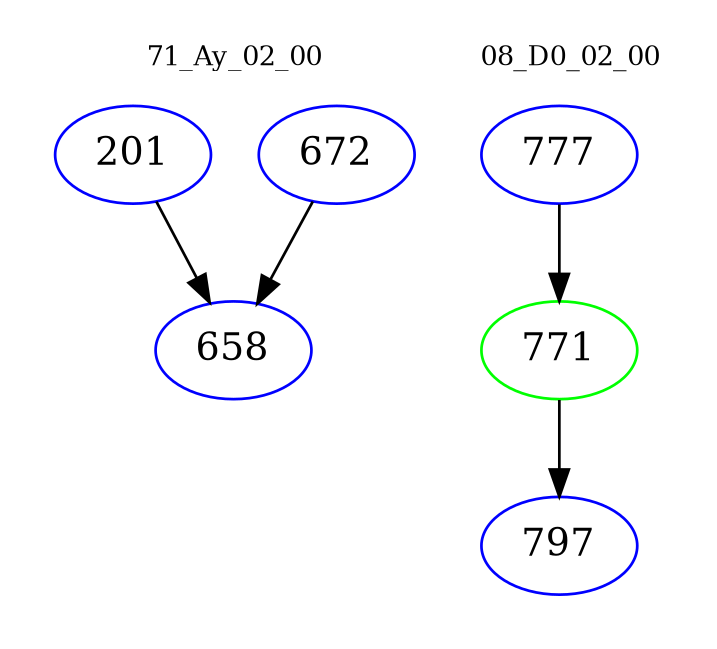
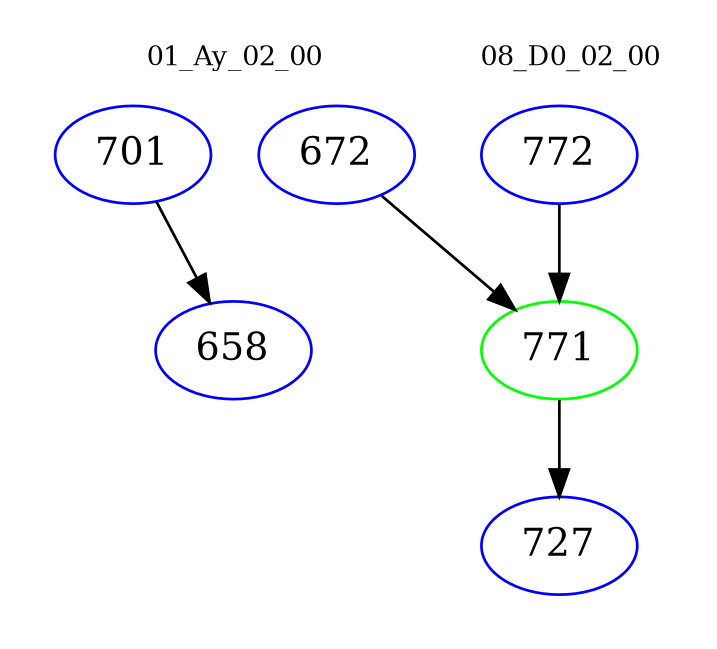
cluster "71_Ay_02_00": label "71_Ay_02_00" -> "01_Ay_02_00"
node "201": label "201" -> "701"
node "777": label "777" -> "772"
edge "672" -> "658": now "672" -> "771"
node "797": label "797" -> "727"
